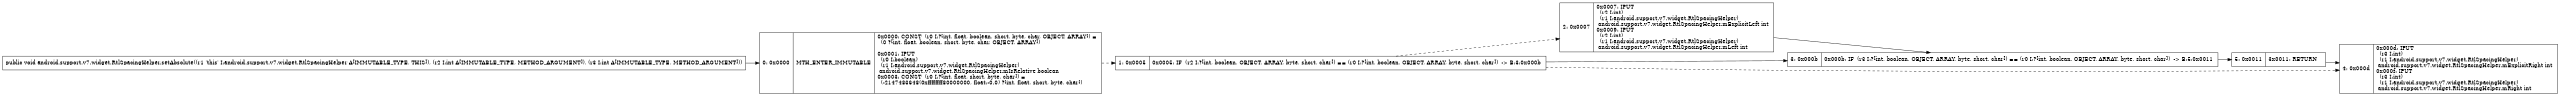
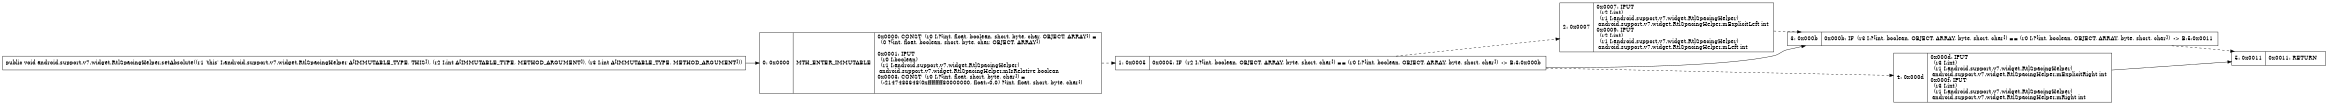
edge "2: 0x0007" -> "3: 0x000b": style solid -> dashed
node "5: 0x0011": text "3x0011: RETURN" -> "0x0011: RETURN"
edge "3: 0x000b" -> "5: 0x0011": style solid -> dashed
edge "5: 0x0011" -> "4: 0x000d": reversed
